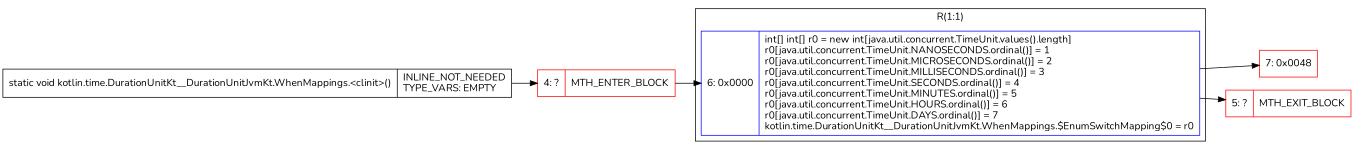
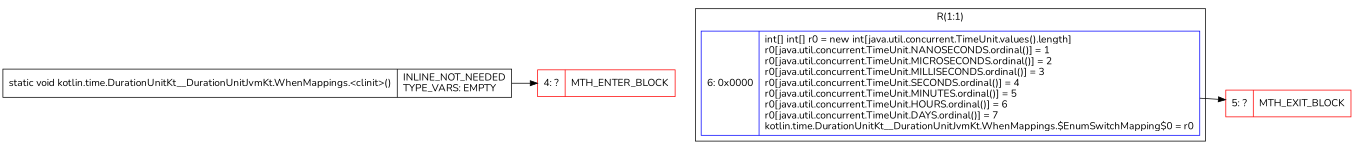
node "7: 0x0048": removed
edge "4: ?" -> "6: 0x0000": removed
